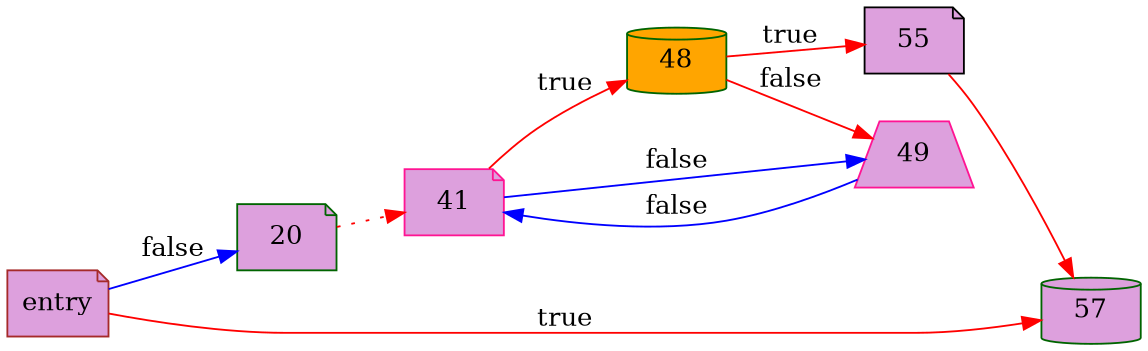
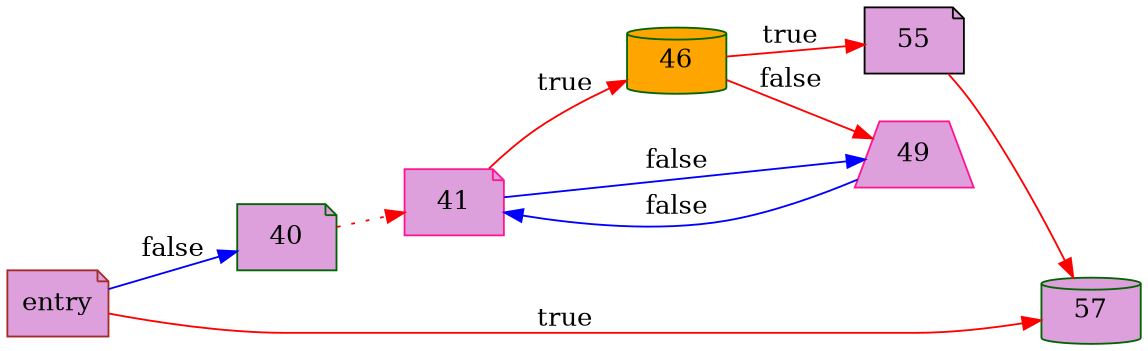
node "48": label "48" -> "46"
node "20": label "20" -> "40"
